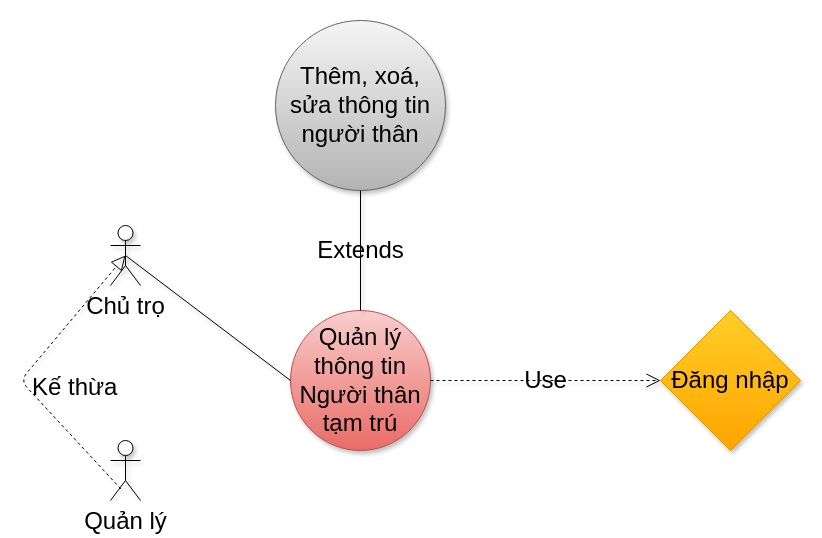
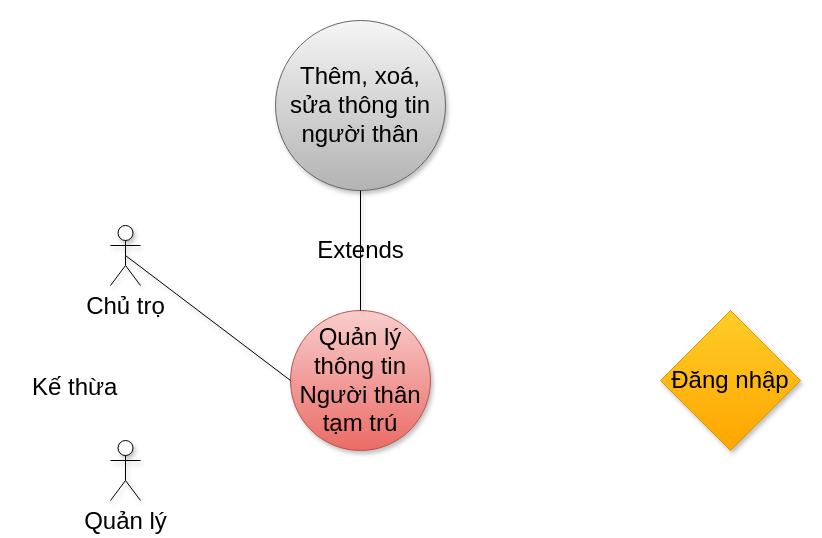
edge "Quản lý" -> "Chủ trọ": removed
edge "Quản lý thông tin Người thân tạm trú" -> "Đăng nhập": removed, label "Use"
